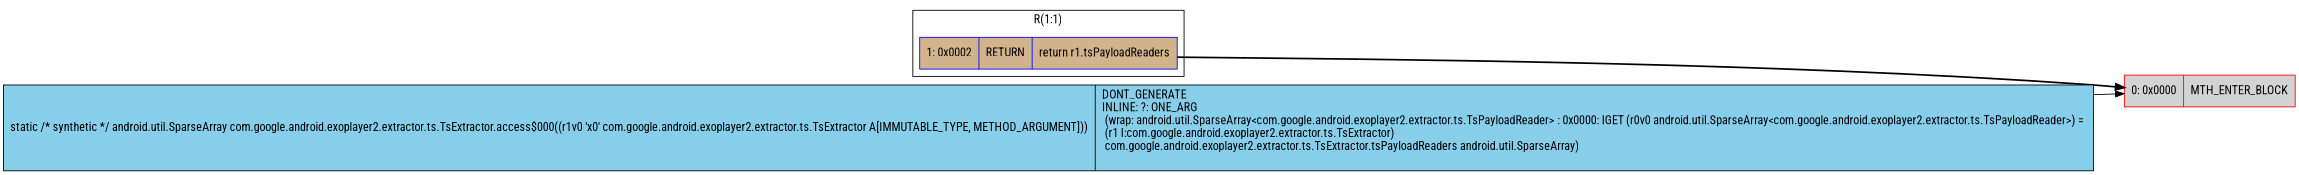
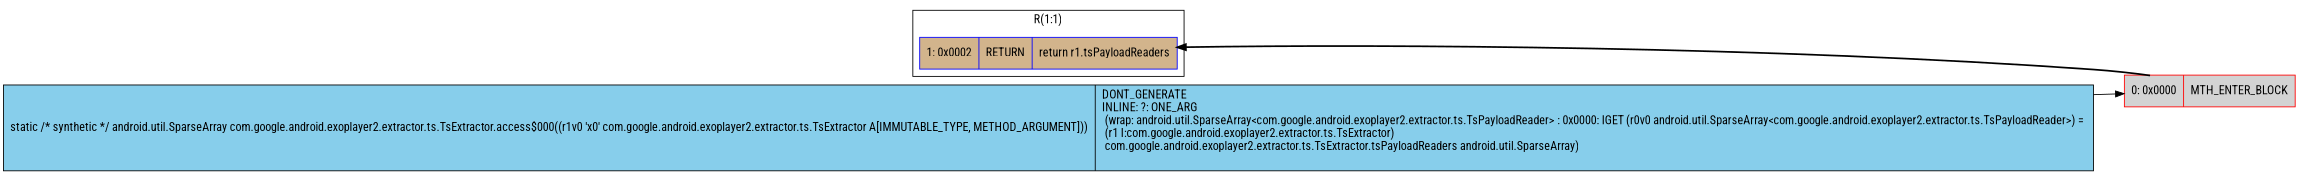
edge "1: 0x0002" -> "0: 0x0000": reversed
